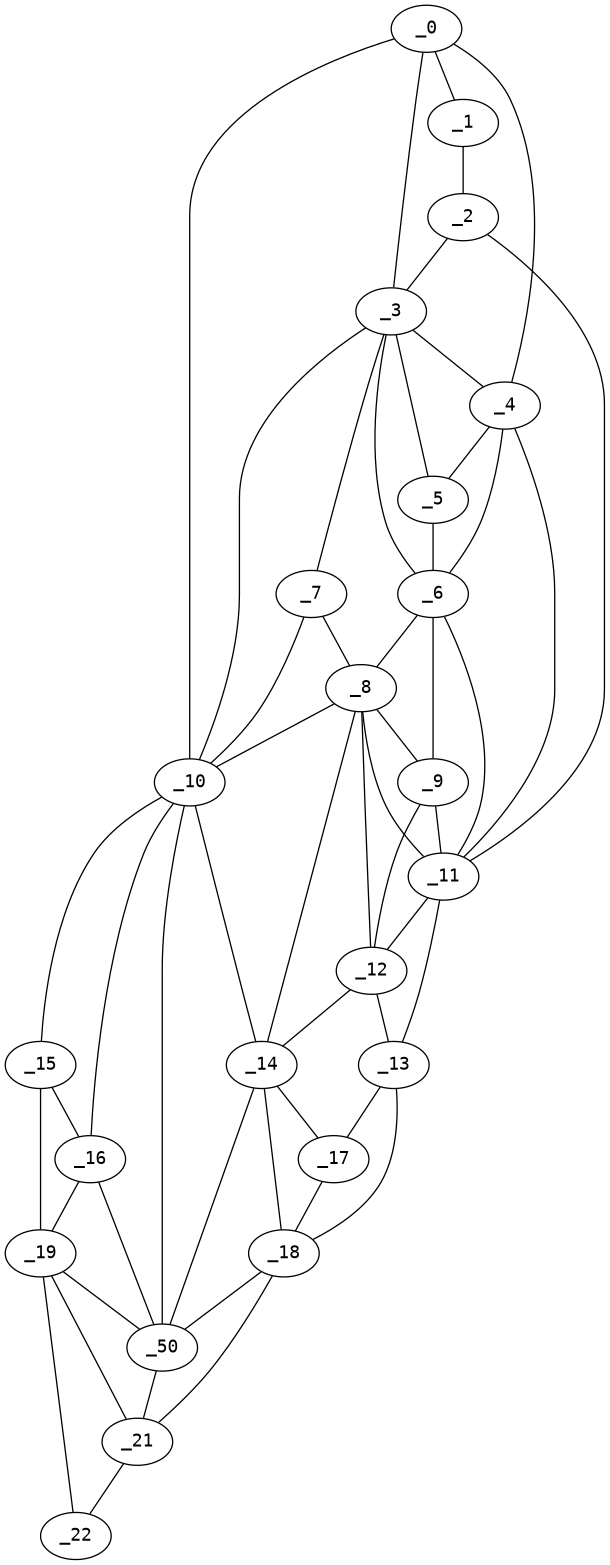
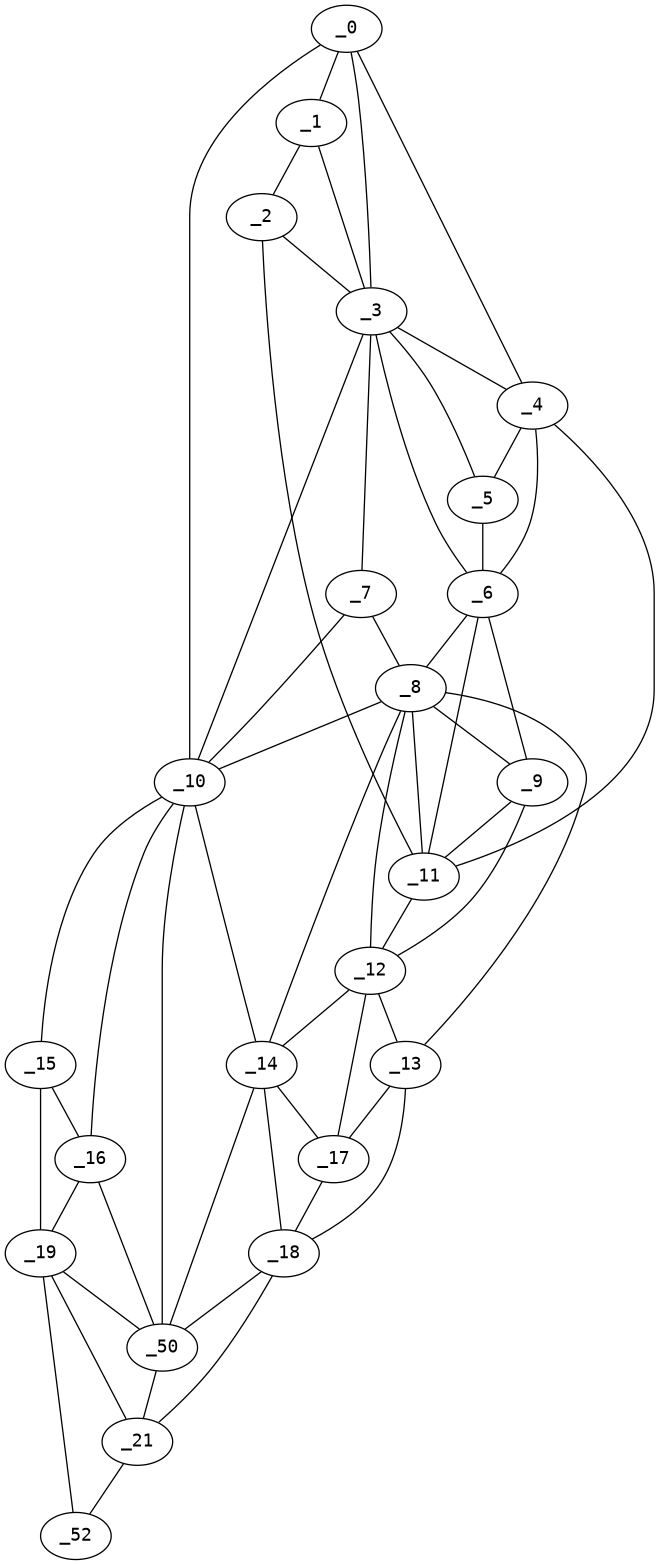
edge "_1" -- "_3": added
edge "_11" -- "_13": now "_8" -- "_13"
edge "_12" -- "_17": added
node "_22": label "_22" -> "_52"
